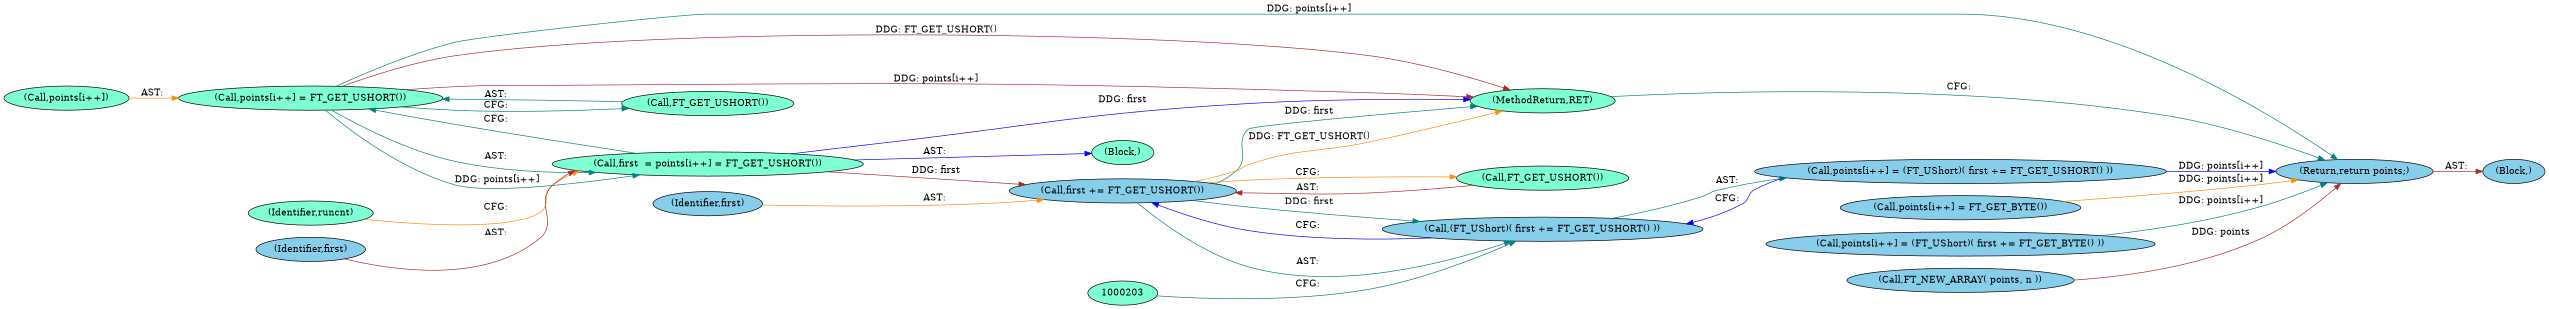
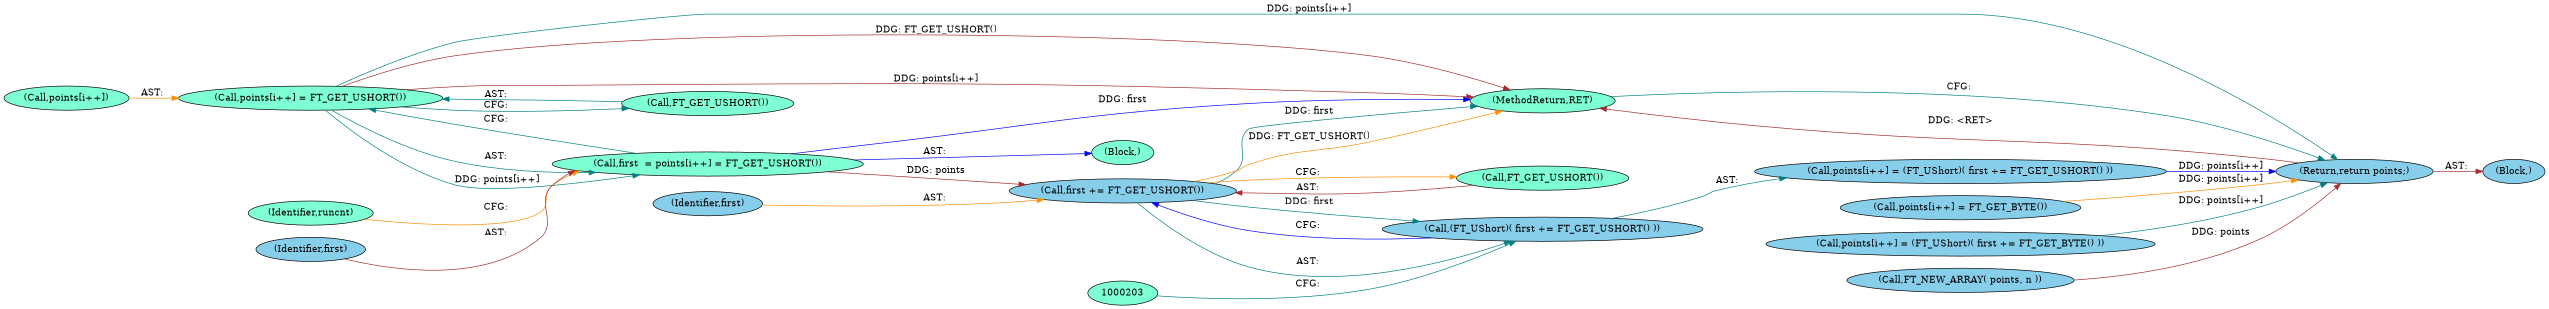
edge "(Return,return points;)" -> "(MethodReturn,RET)": added, label "DDG: <RET>"
edge "(Call,first  = points[i++] = FT_GET_USHORT())" -> "(Call,first += FT_GET_USHORT())": label "DDG: first" -> "DDG: points"
edge "(Call,points[i++] = (FT_UShort)( first += FT_GET_USHORT() ))" -> "(Call,(FT_UShort)( first += FT_GET_USHORT() ))": removed, label "CFG:"
